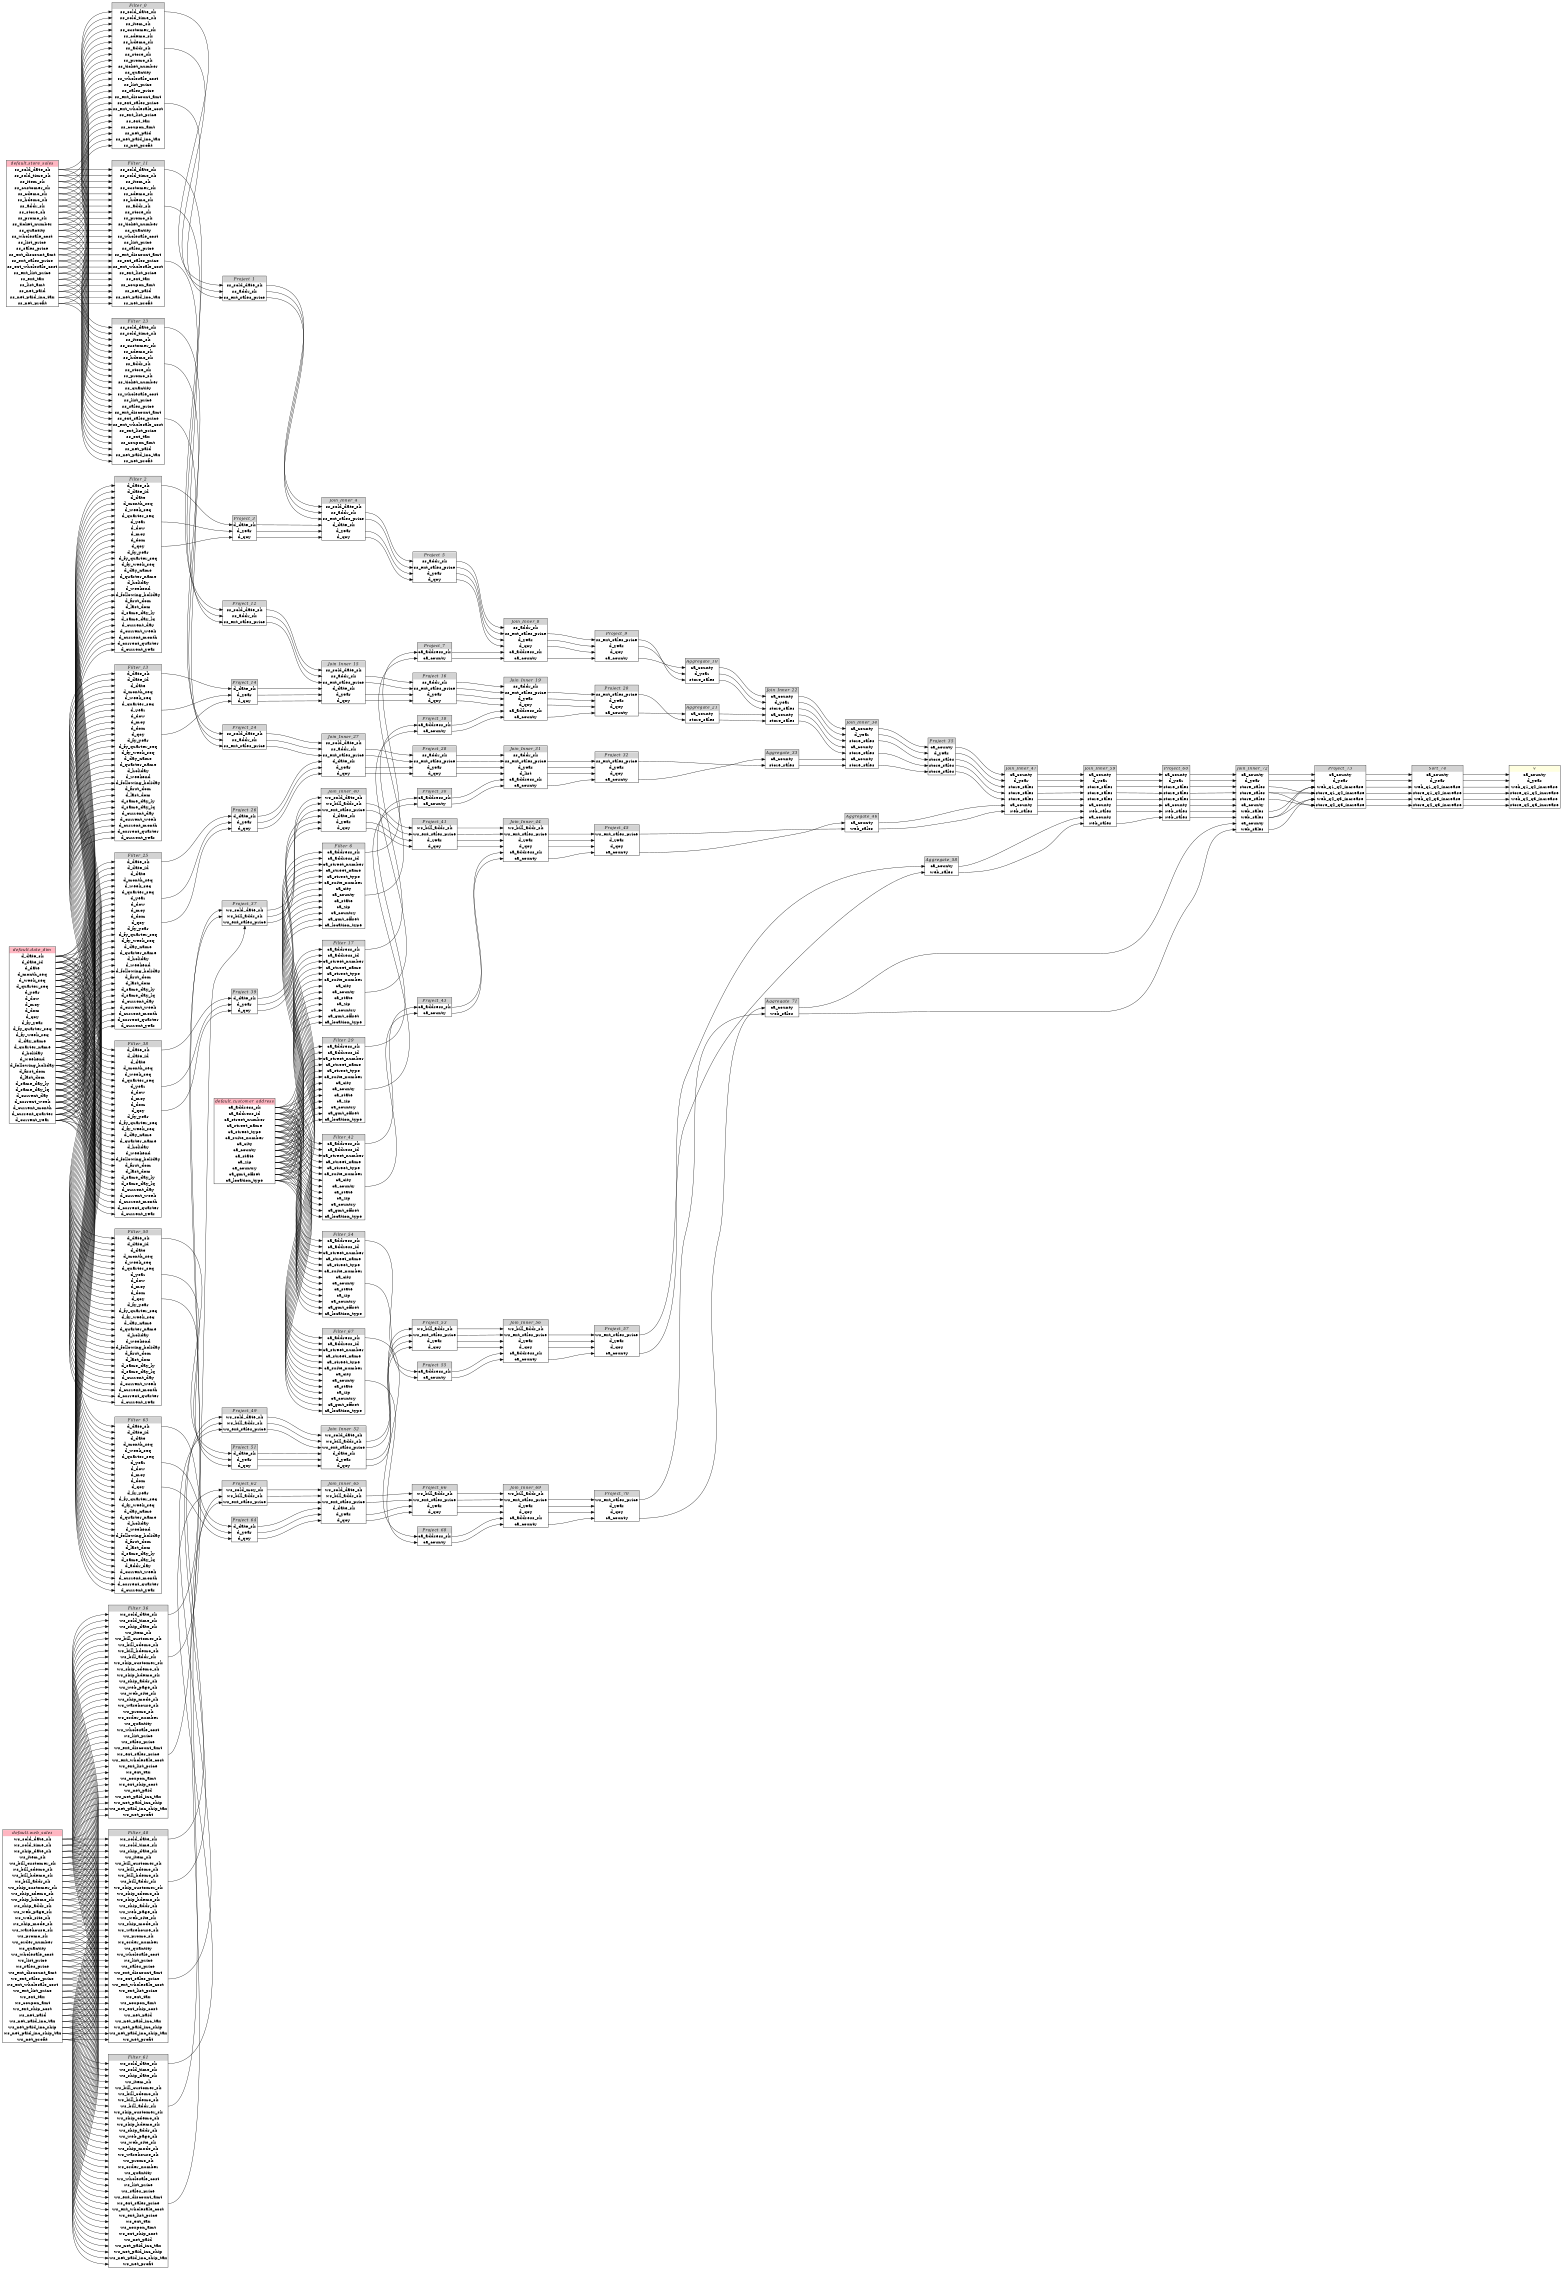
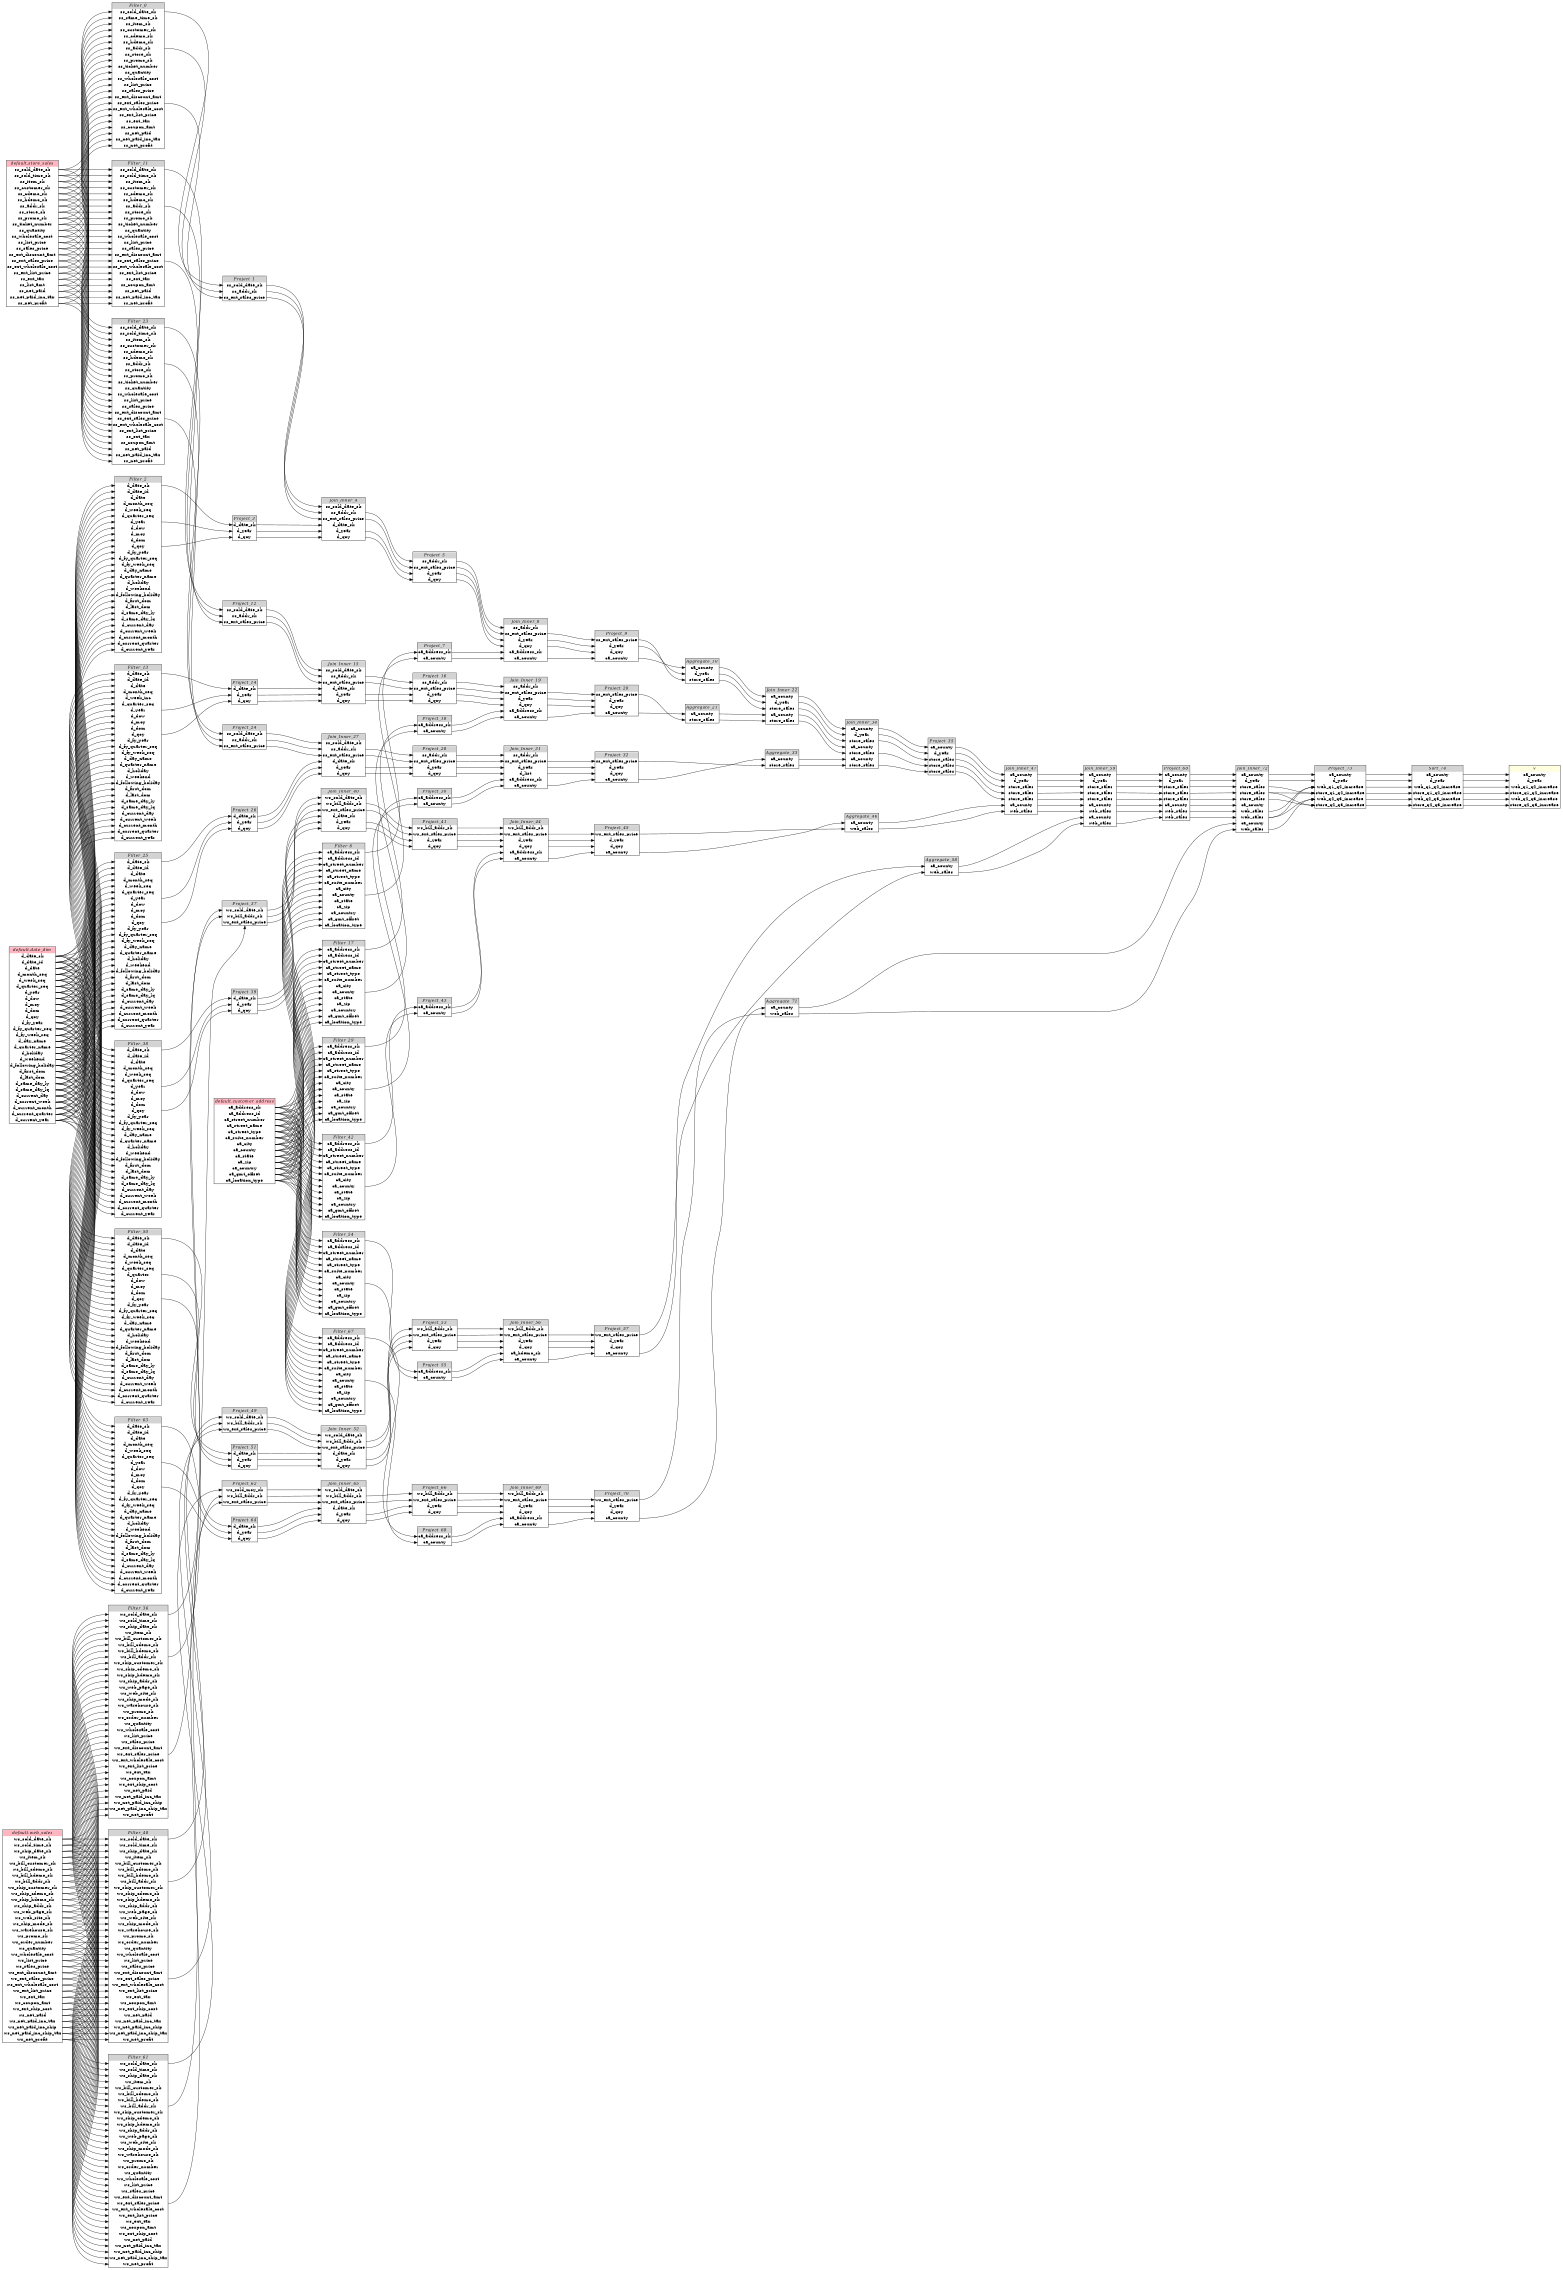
node "Filter_0": text "ss_sold_time_sk" -> "ss_same_time_sk"
node "Filter_13": text "d_week_seq" -> "d_week_inc"
node "Filter_50": text "d_year" -> "d_quarter"
node "Join_Inner_56": text "ca_address_sk" -> "ca_hdemo_sk"
node "Filter_63": text "d_addr_day" -> "d_current_day"
